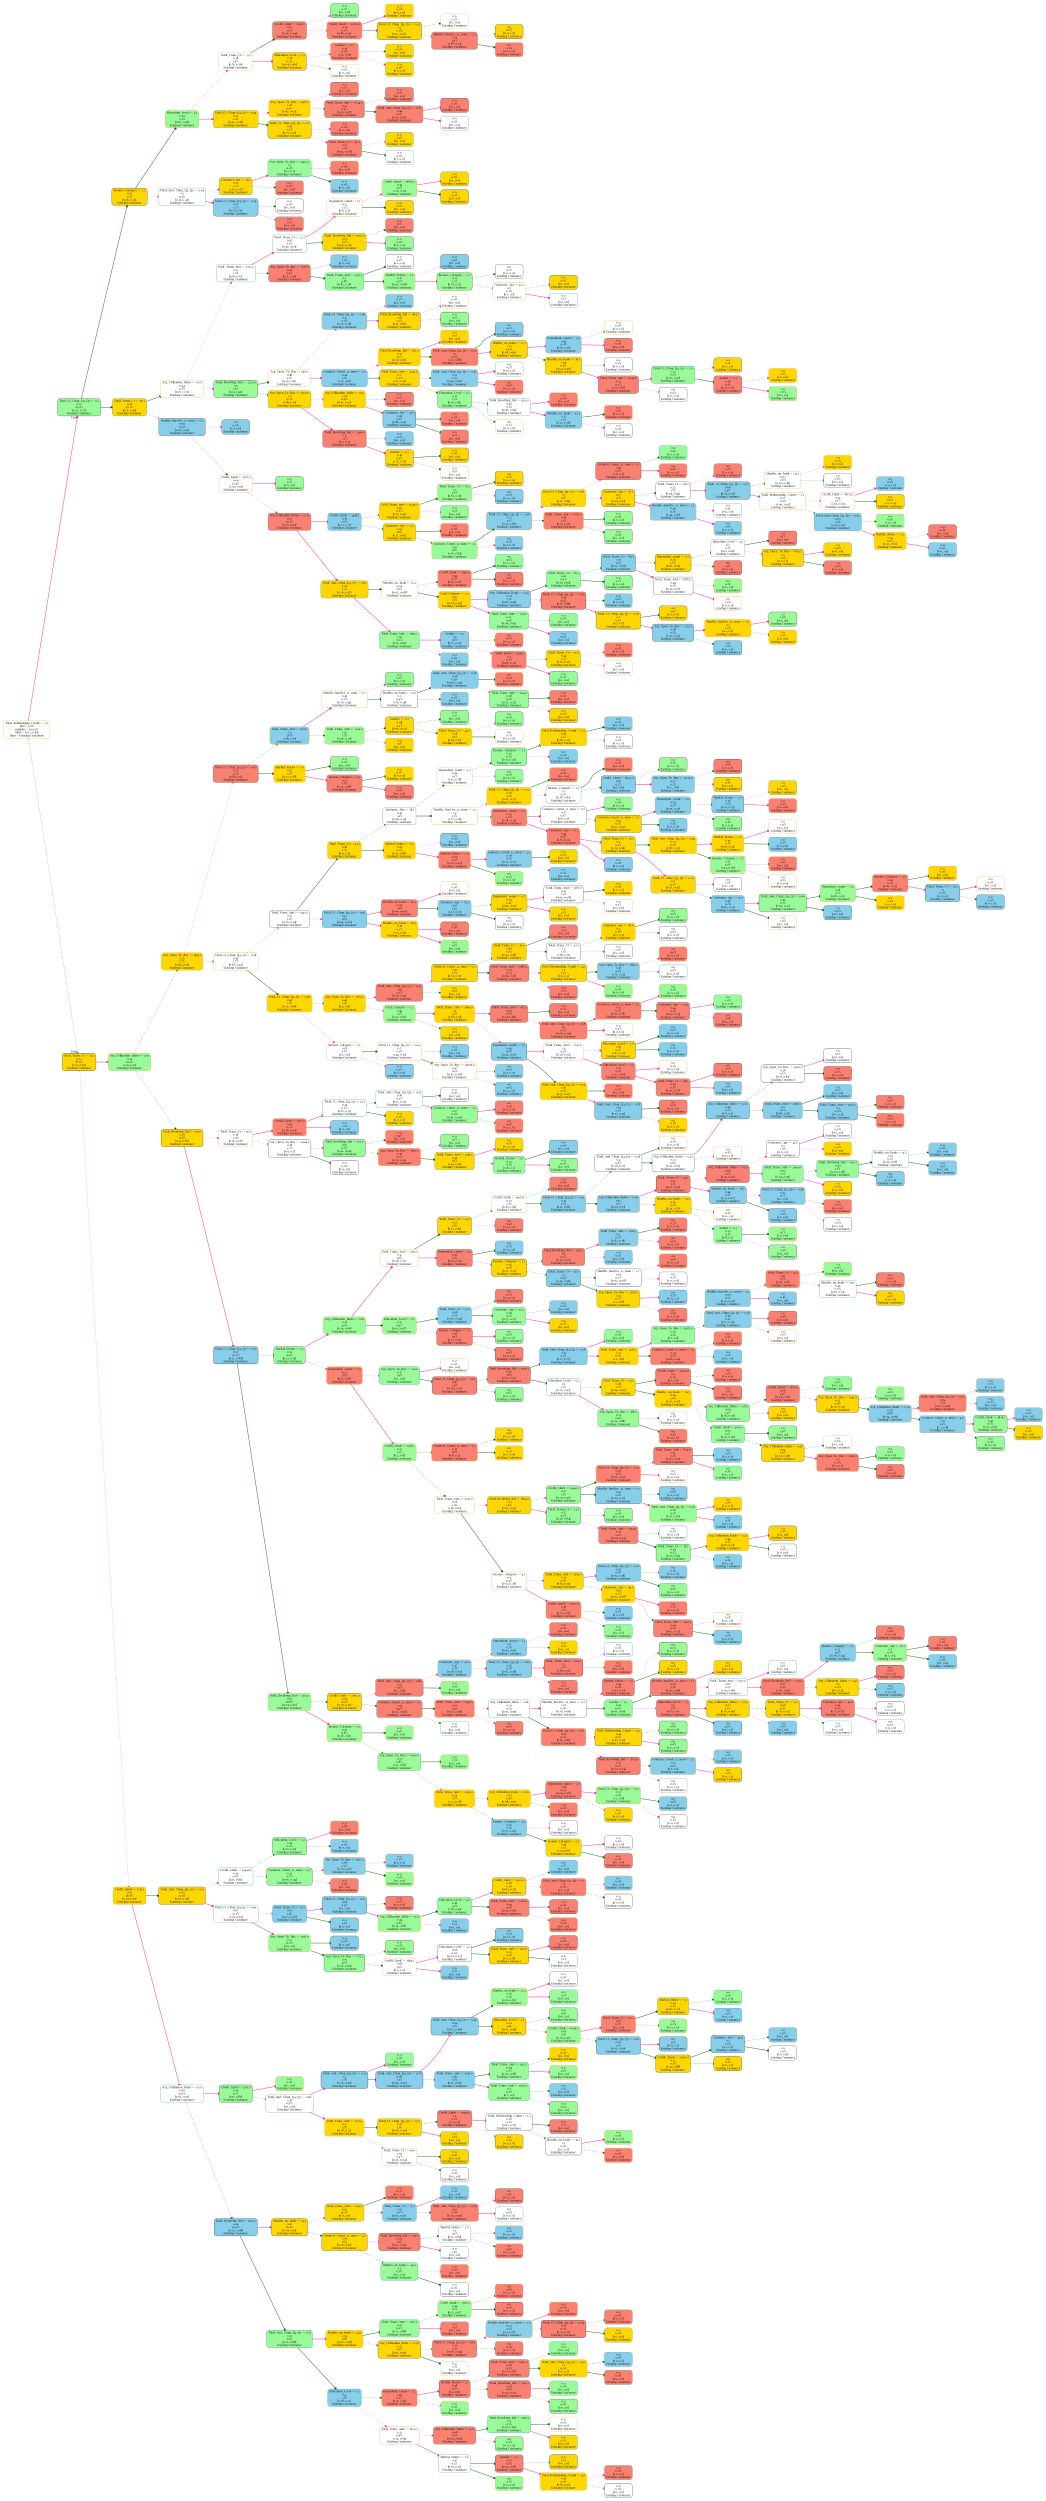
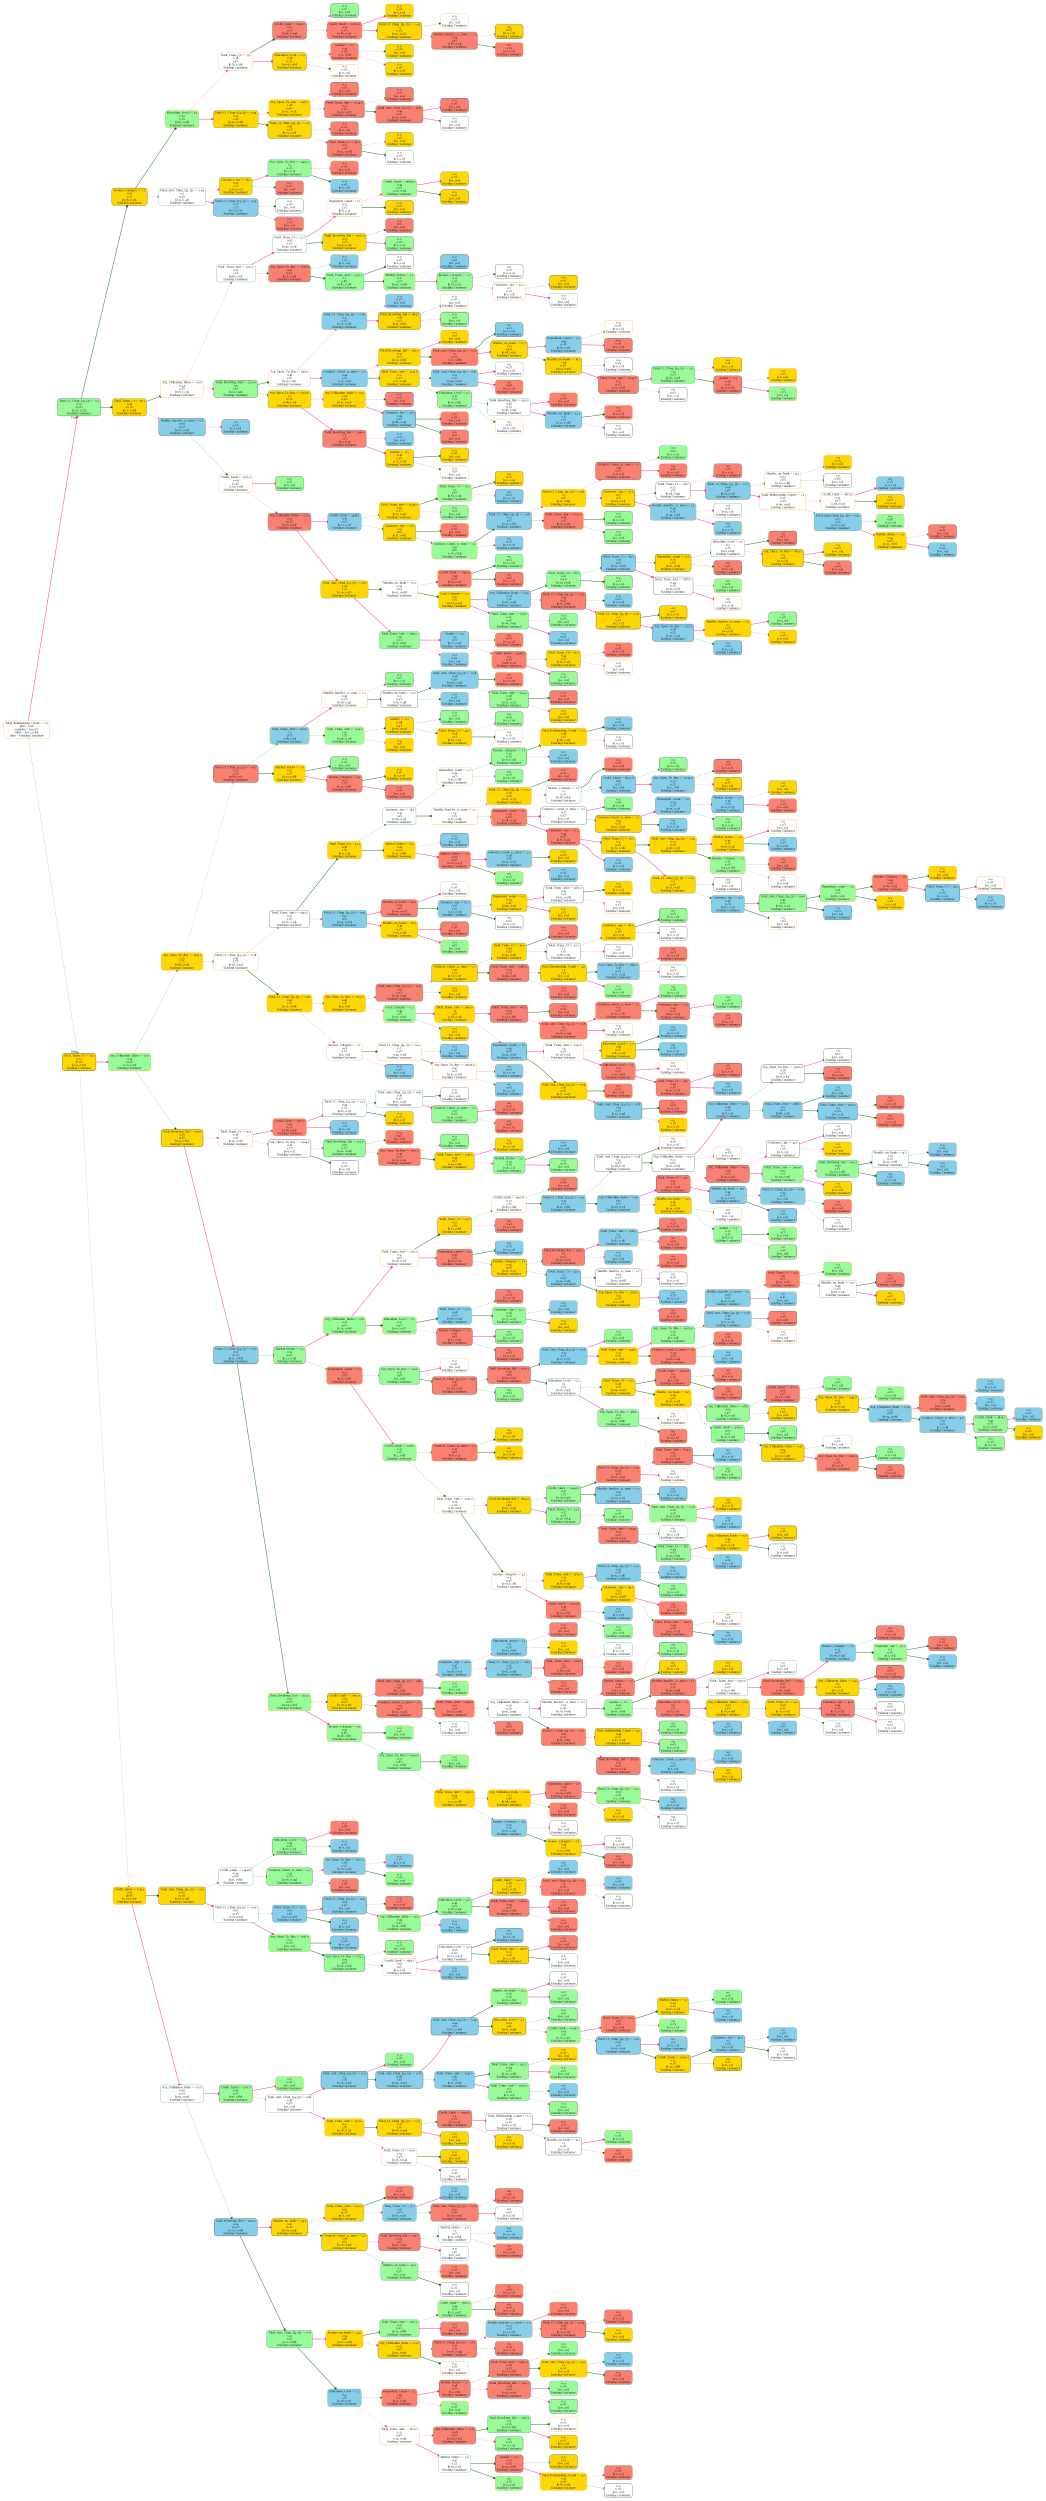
edge "Education_Level <= 2.5 0.0 5.7% [0.0, 1.0] Existing Customer" -> "0.0 4.2% [0.0, 1.0] Existing Customer": style bold -> dashed
